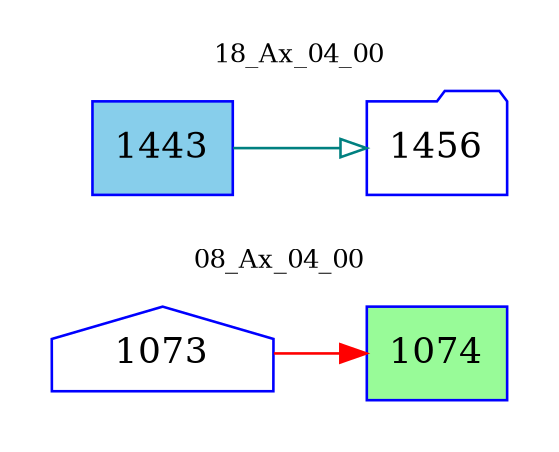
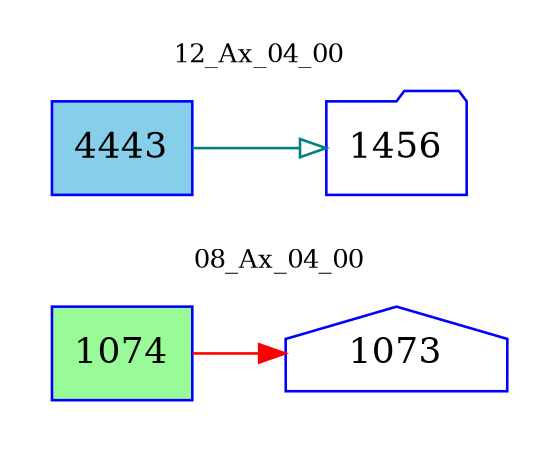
cluster "18_Ax_04_00": label "18_Ax_04_00" -> "12_Ax_04_00"
node "1443": label "1443" -> "4443"
edge "1073" -> "1074": reversed
